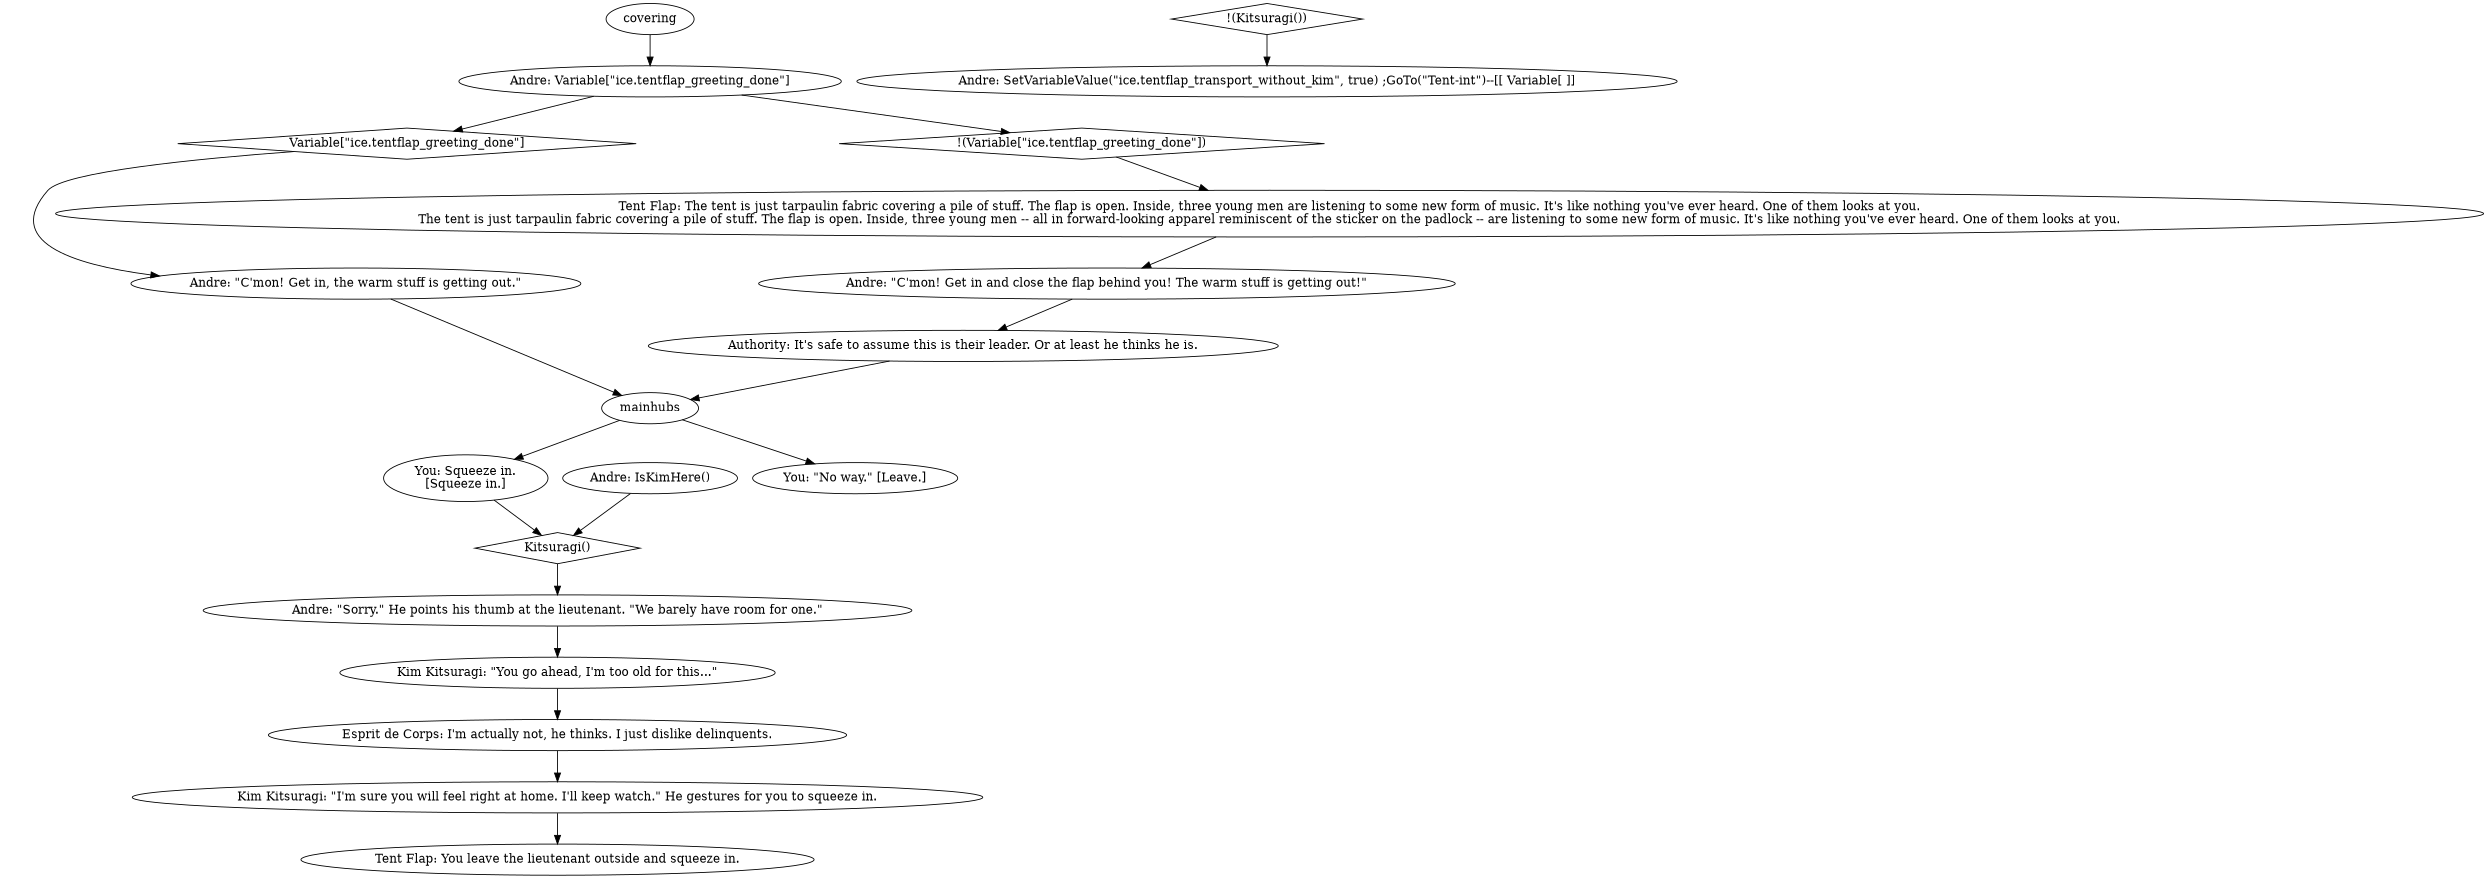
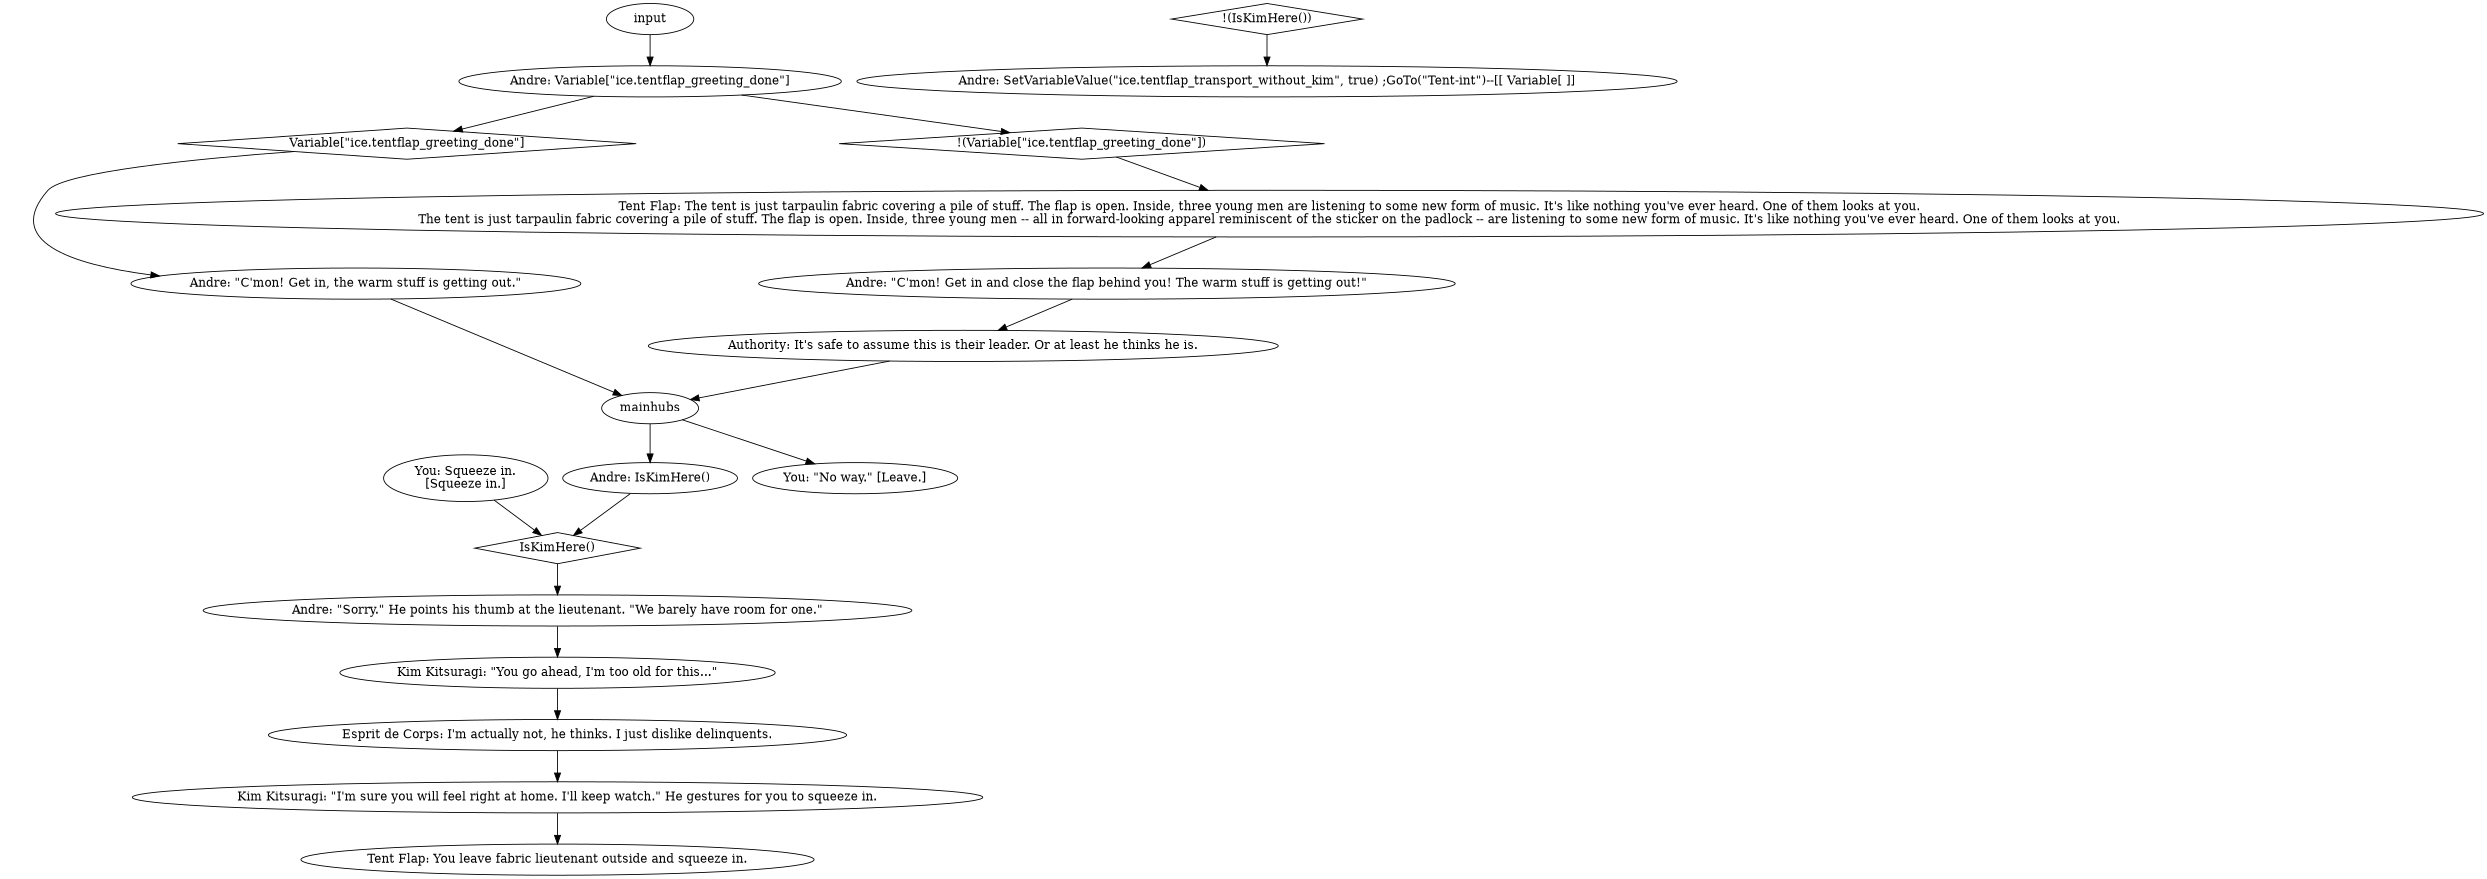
node "covering": label "covering" -> "input"
node "!(Kitsuragi())": label "!(Kitsuragi())" -> "!(IsKimHere())"
edge "mainhubs" -> "You: Squeeze in. [Squeeze in.]": now "mainhubs" -> "Andre: IsKimHere()"
node "Kitsuragi()": label "Kitsuragi()" -> "IsKimHere()"
node "Tent Flap: You leave the lieutenant outside and squeeze in.": label "Tent Flap: You leave the lieutenant outside and squeeze in." -> "Tent Flap: You leave fabric lieutenant outside and squeeze in."
